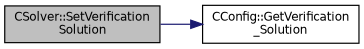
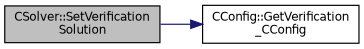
node "CConfig::GetVerification _Solution": label "CConfig::GetVerification _Solution" -> "CConfig::GetVerification _CConfig"
